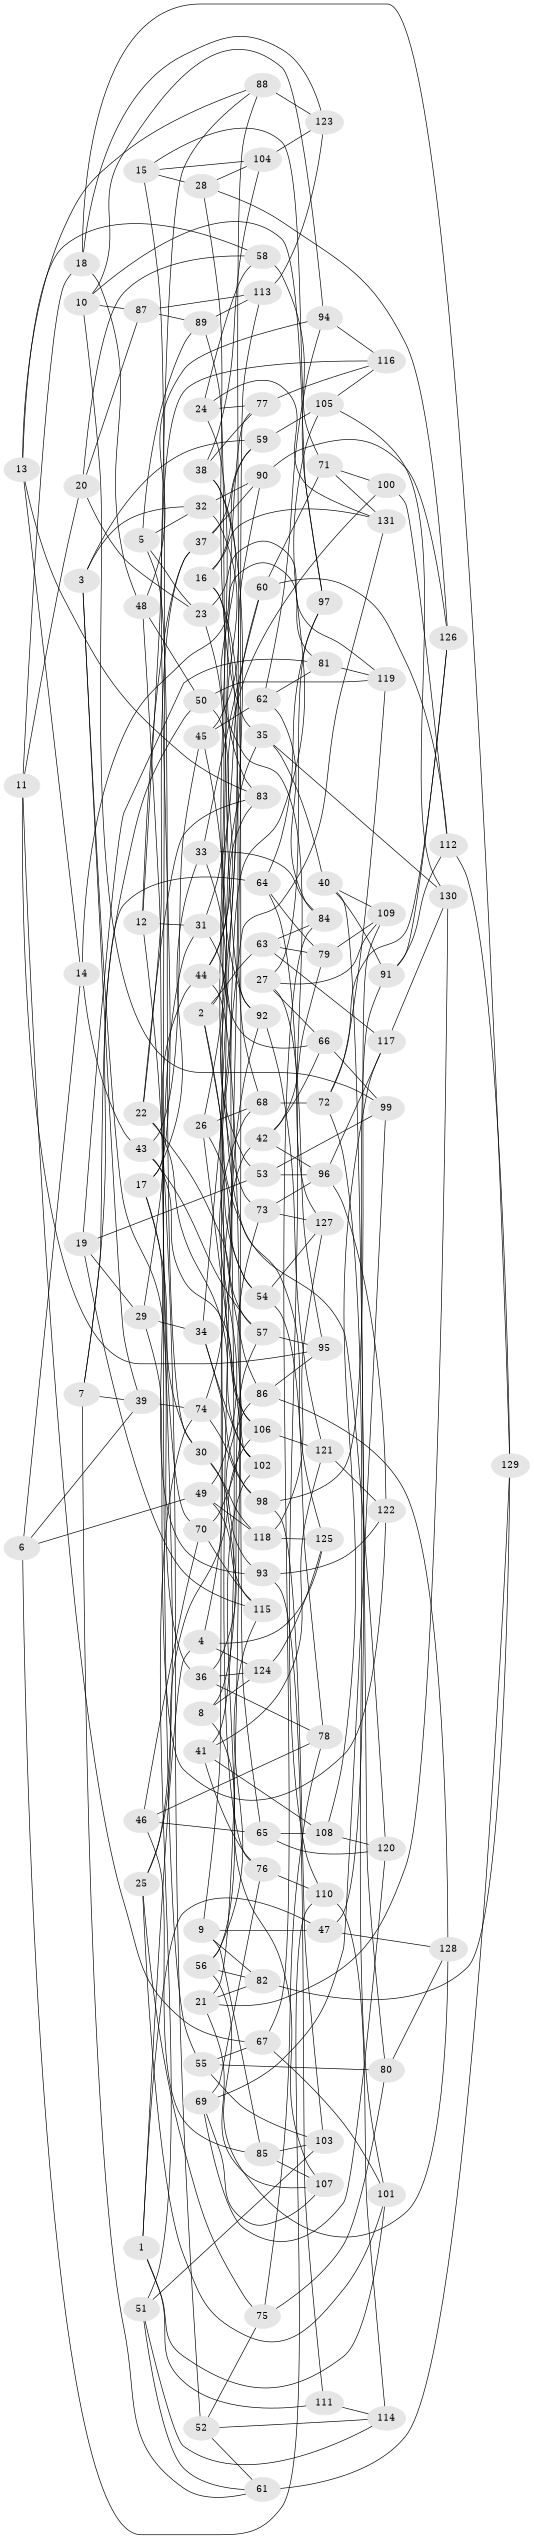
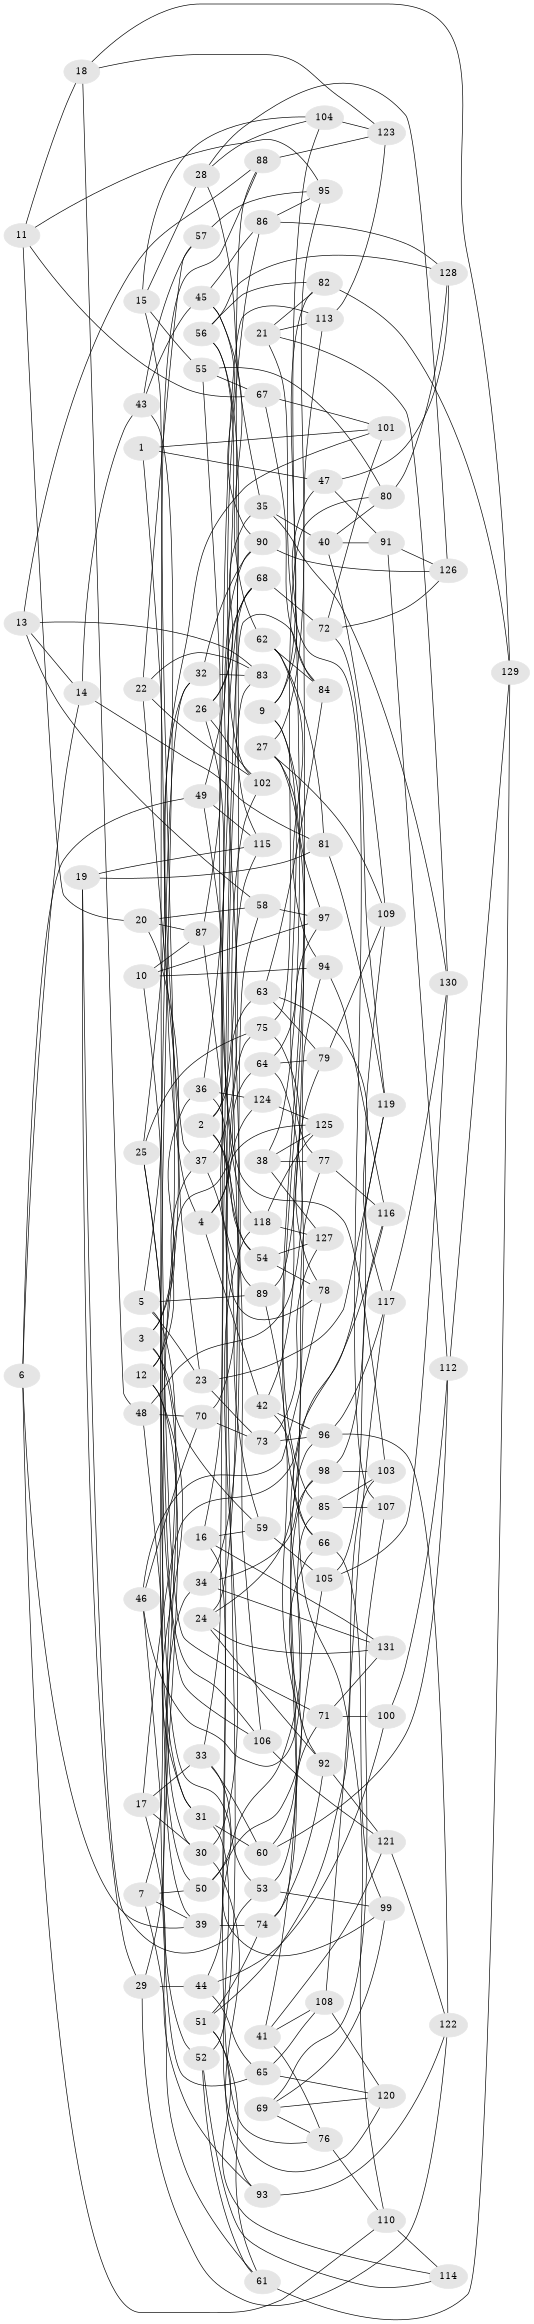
node "8": removed
node "111": removed
